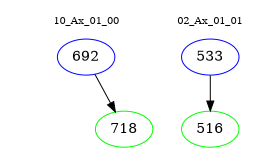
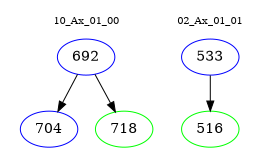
node "704": added
